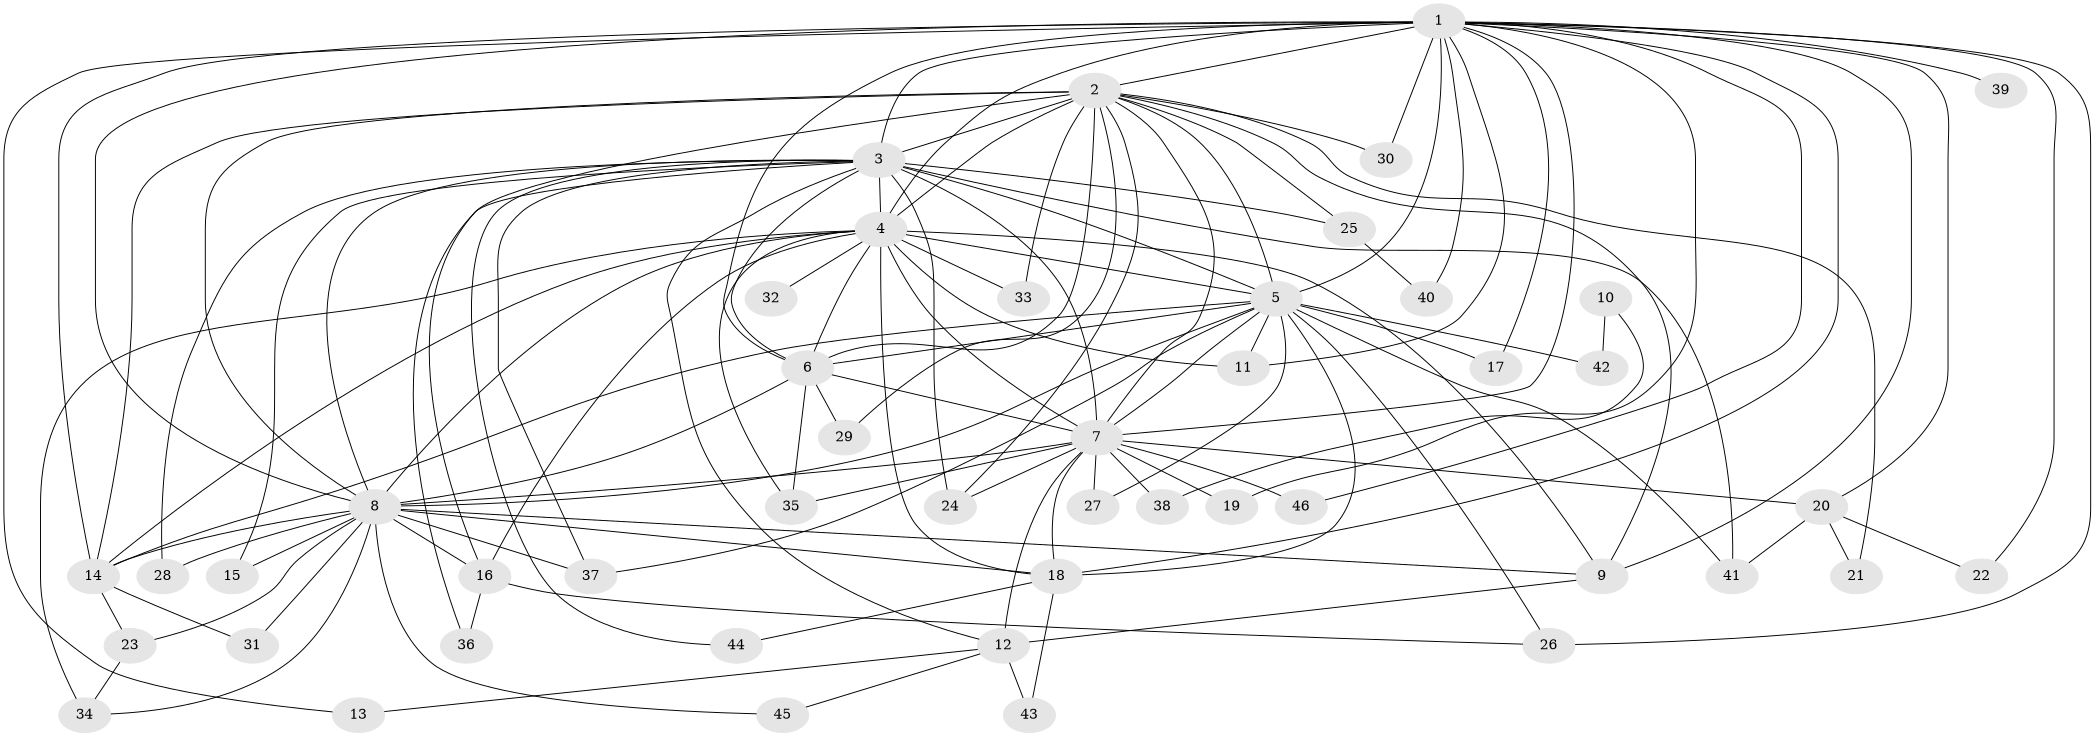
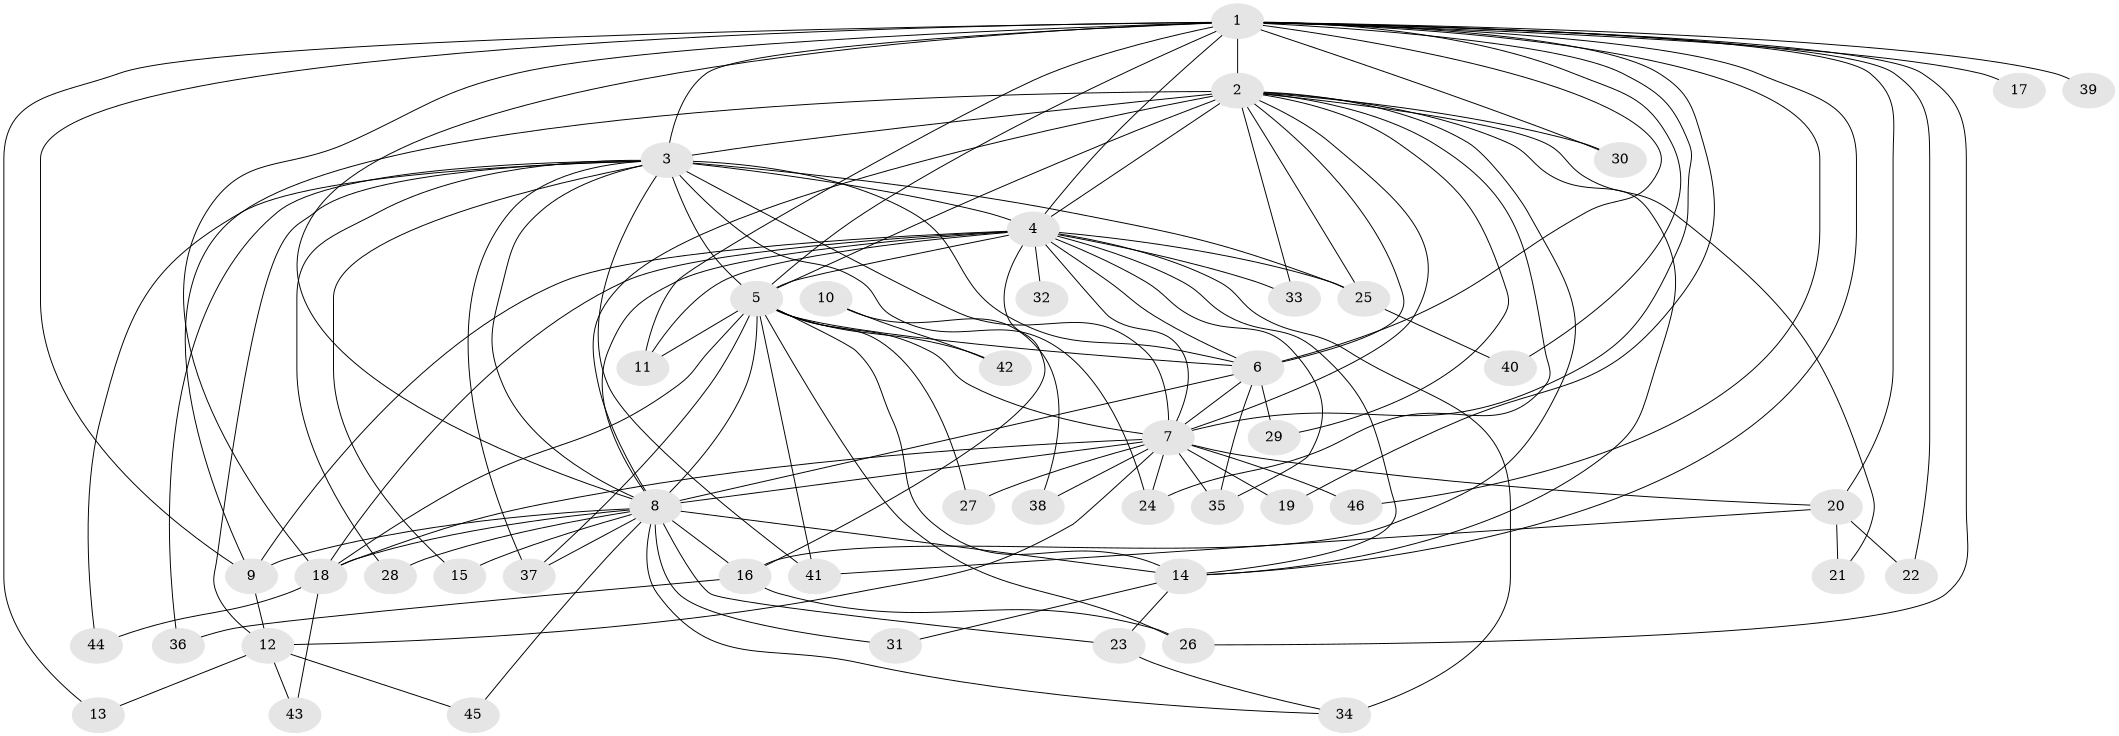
edge "4" -- "25": added
edge "5" -- "17": removed
